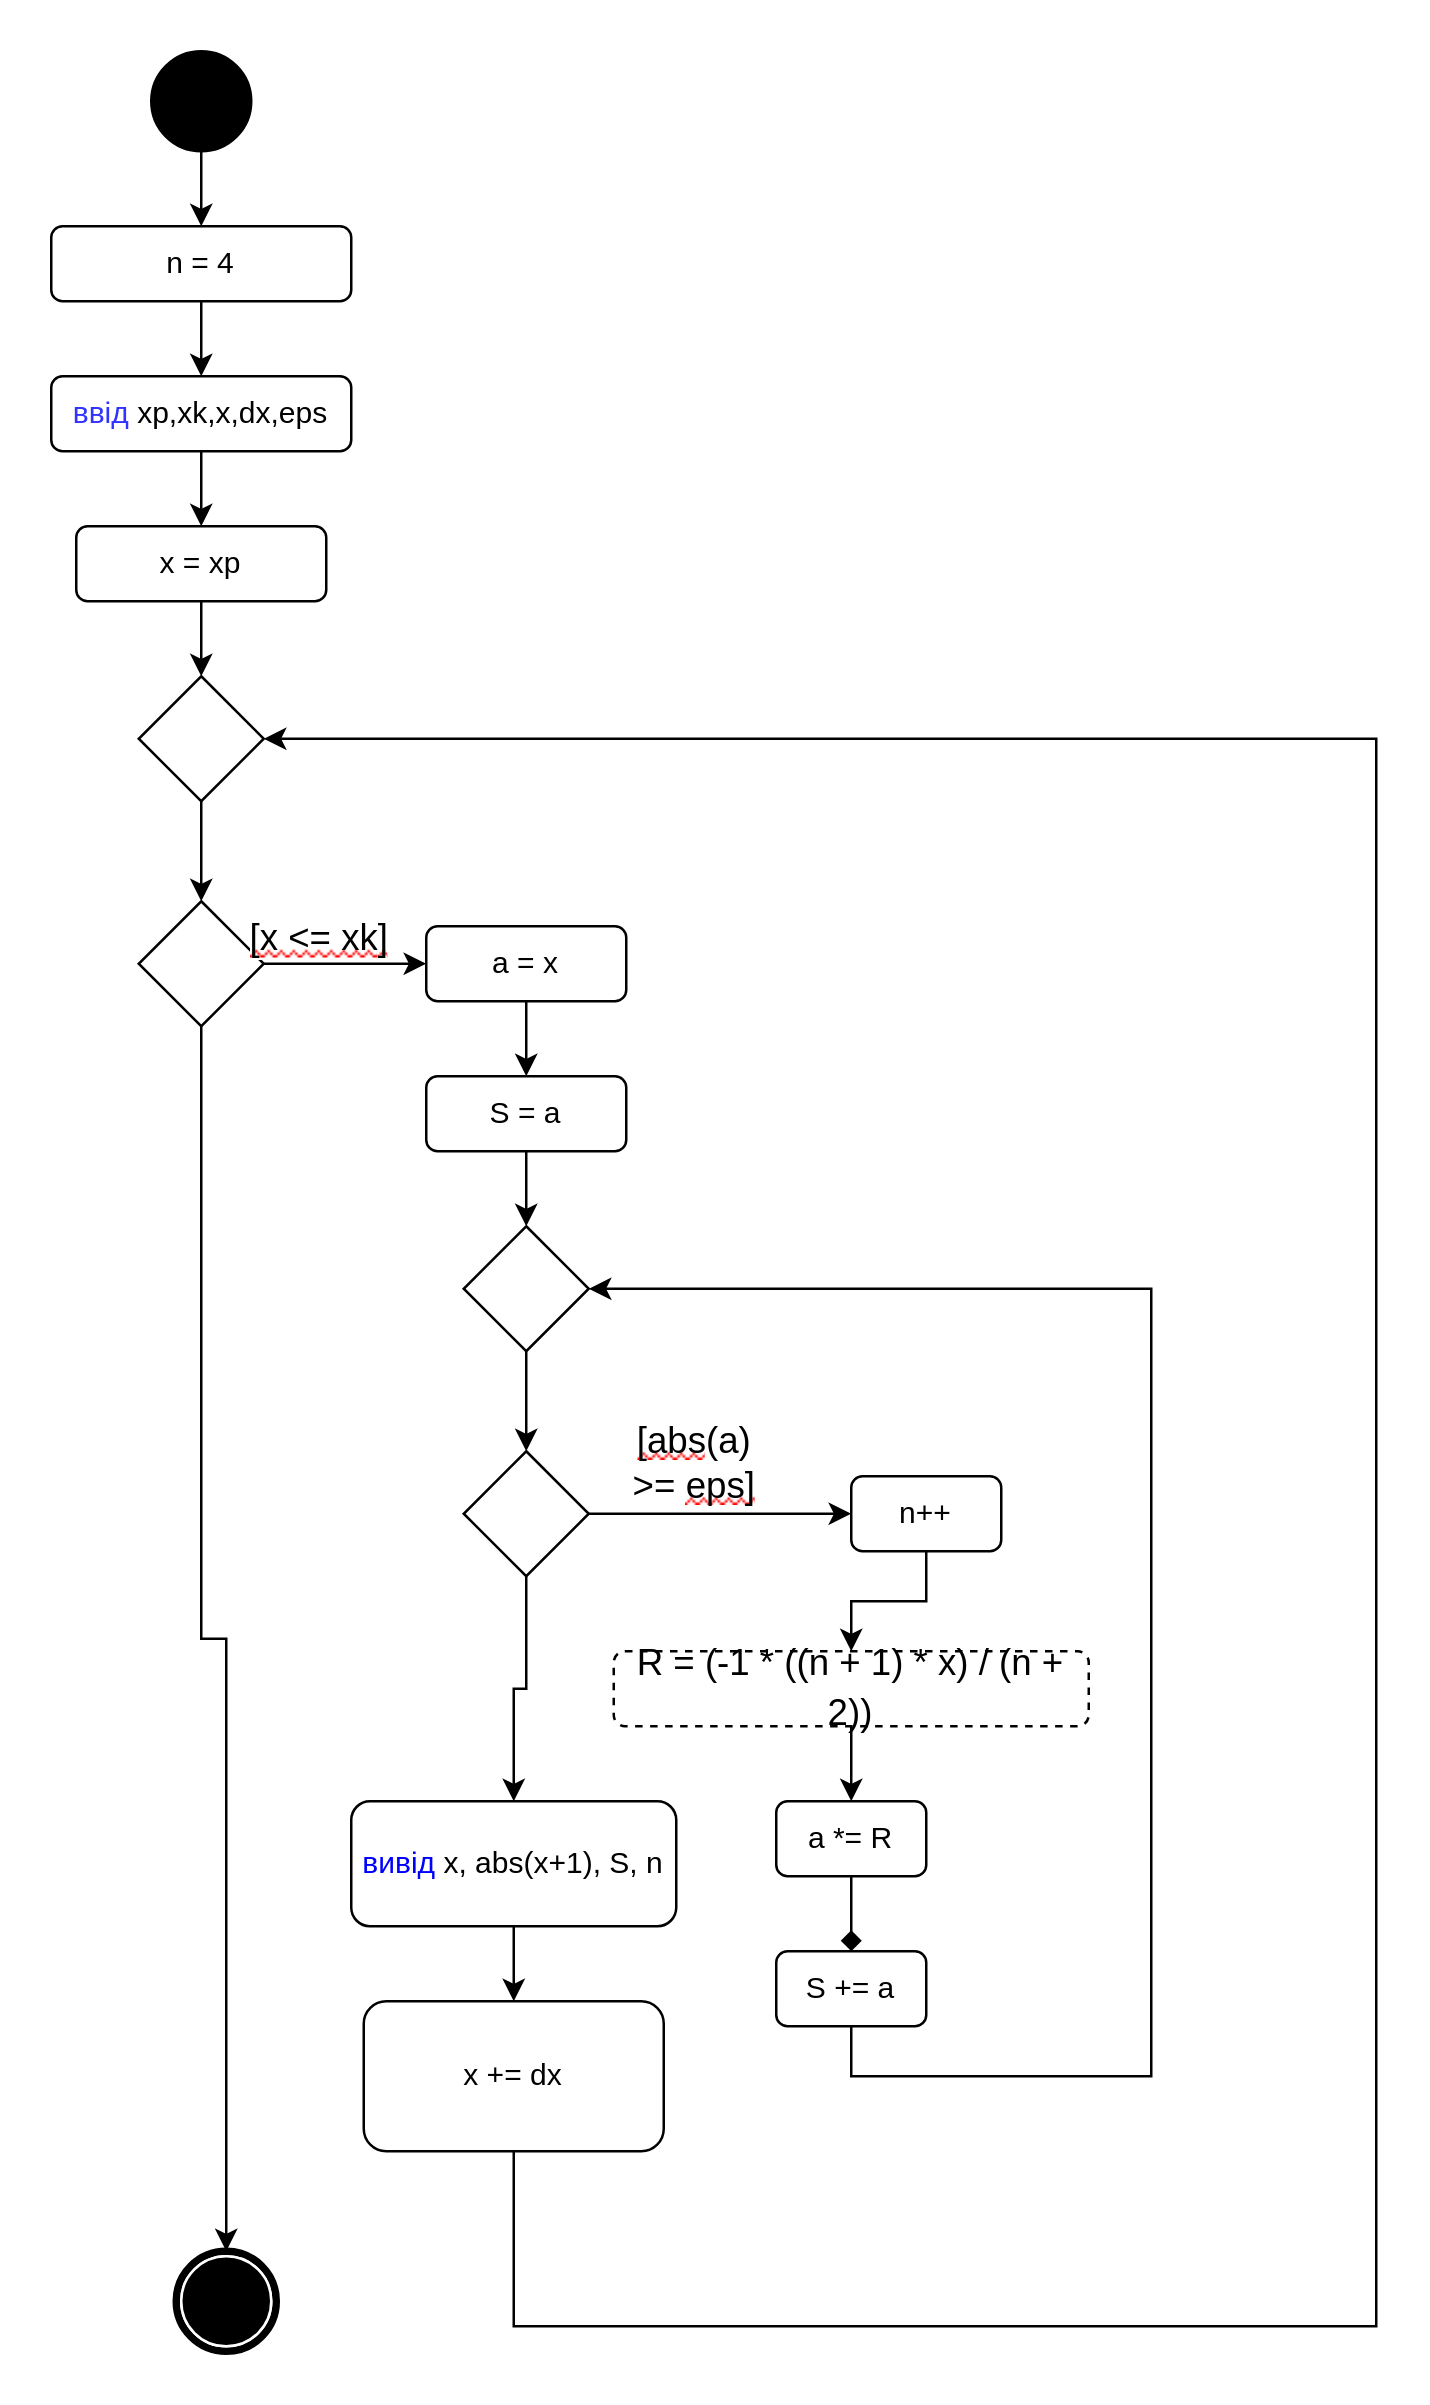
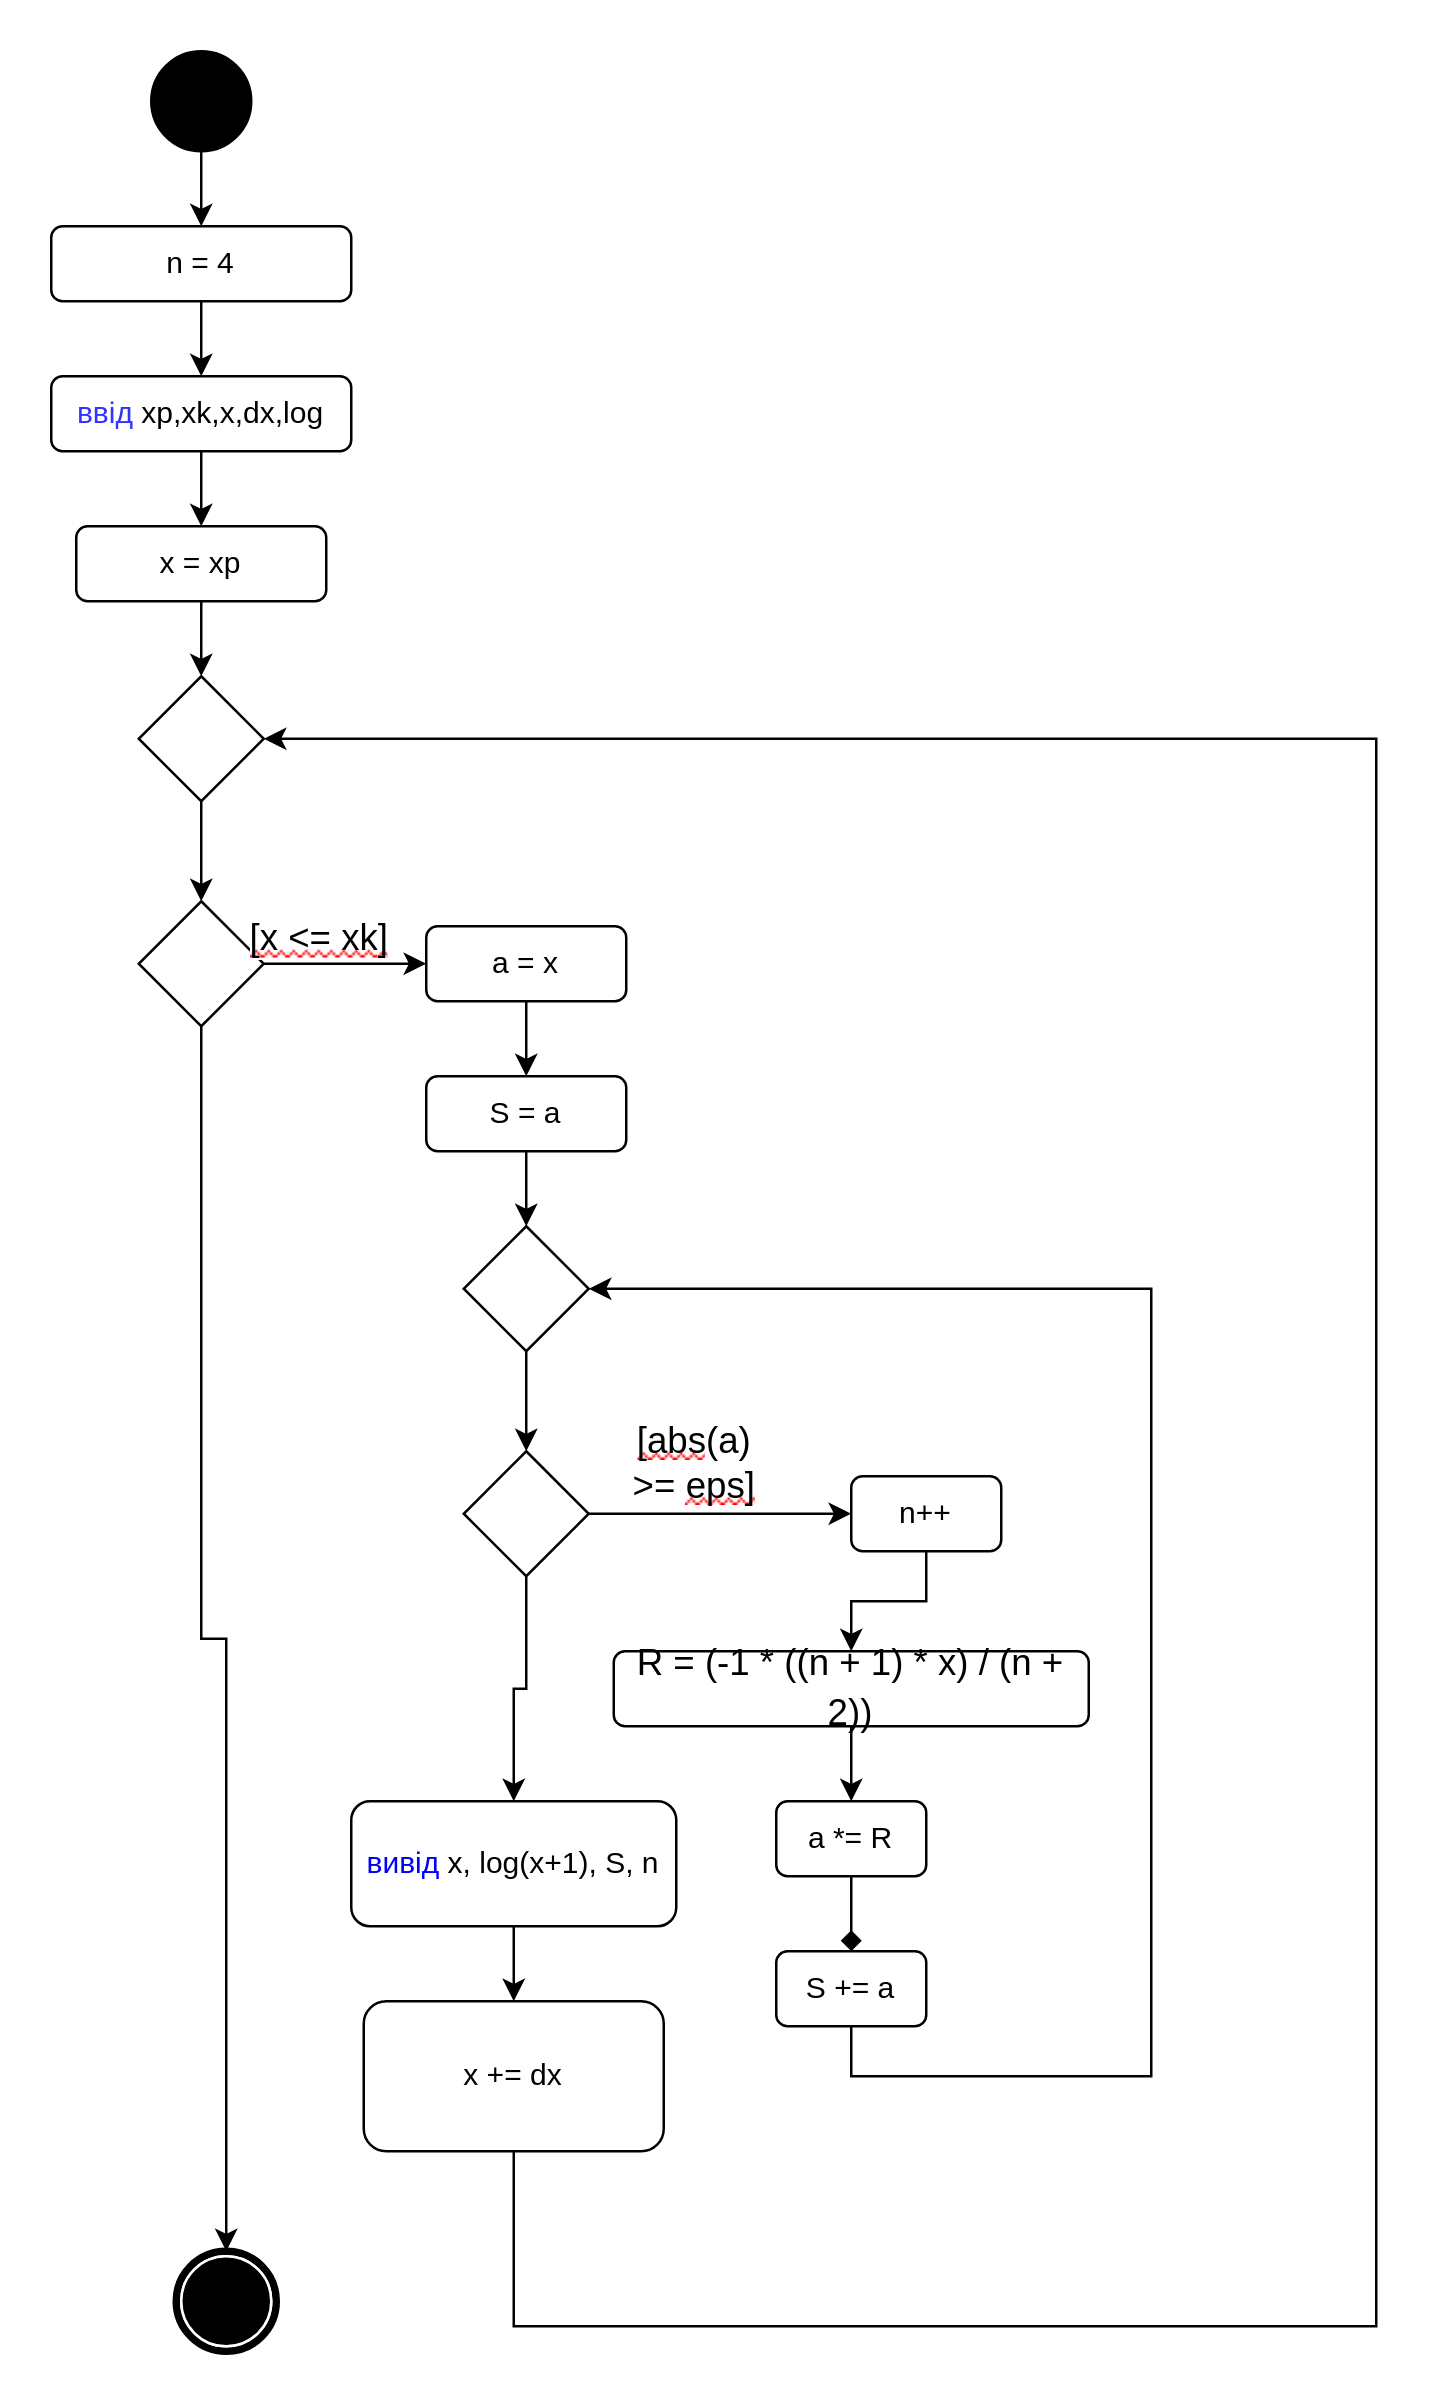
node "ввід xp,xk,x,dx,eps": label "ввід xp,xk,x,dx,eps" -> "ввід xp,xk,x,dx,log"
node "R = (-1 * ((n + 1) * x) / (n + 2))": style dashed -> solid
node "вивід x, abs(x+1), S, n": label "вивід x, abs(x+1), S, n" -> "вивід x, log(x+1), S, n"
